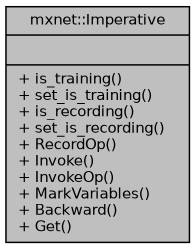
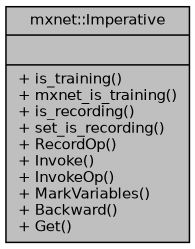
node "mxnet::Imperative": text "+ set_is_training()" -> "+ mxnet_is_training()"
